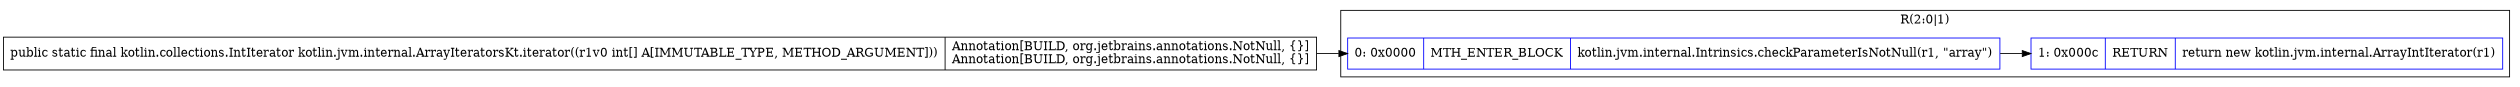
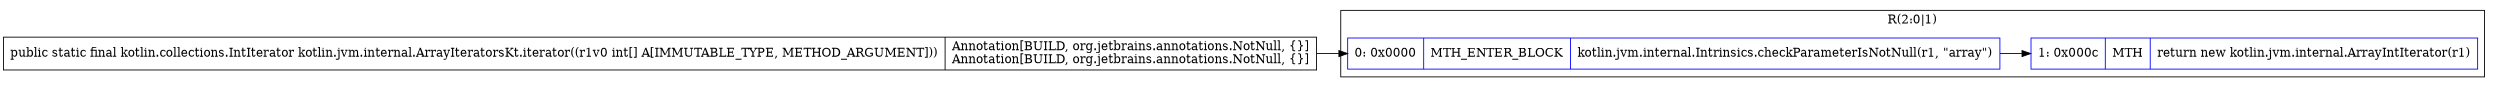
node "1: 0x000c": text "RETURN" -> "MTH"
